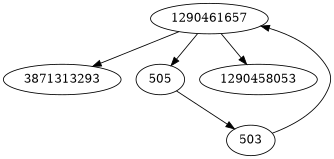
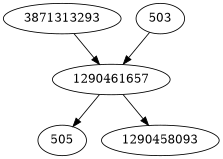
edge "1290461657" -> "3871313293": reversed
node "1290458053": label "1290458053" -> "1290458093"
edge "505" -> "503": removed
